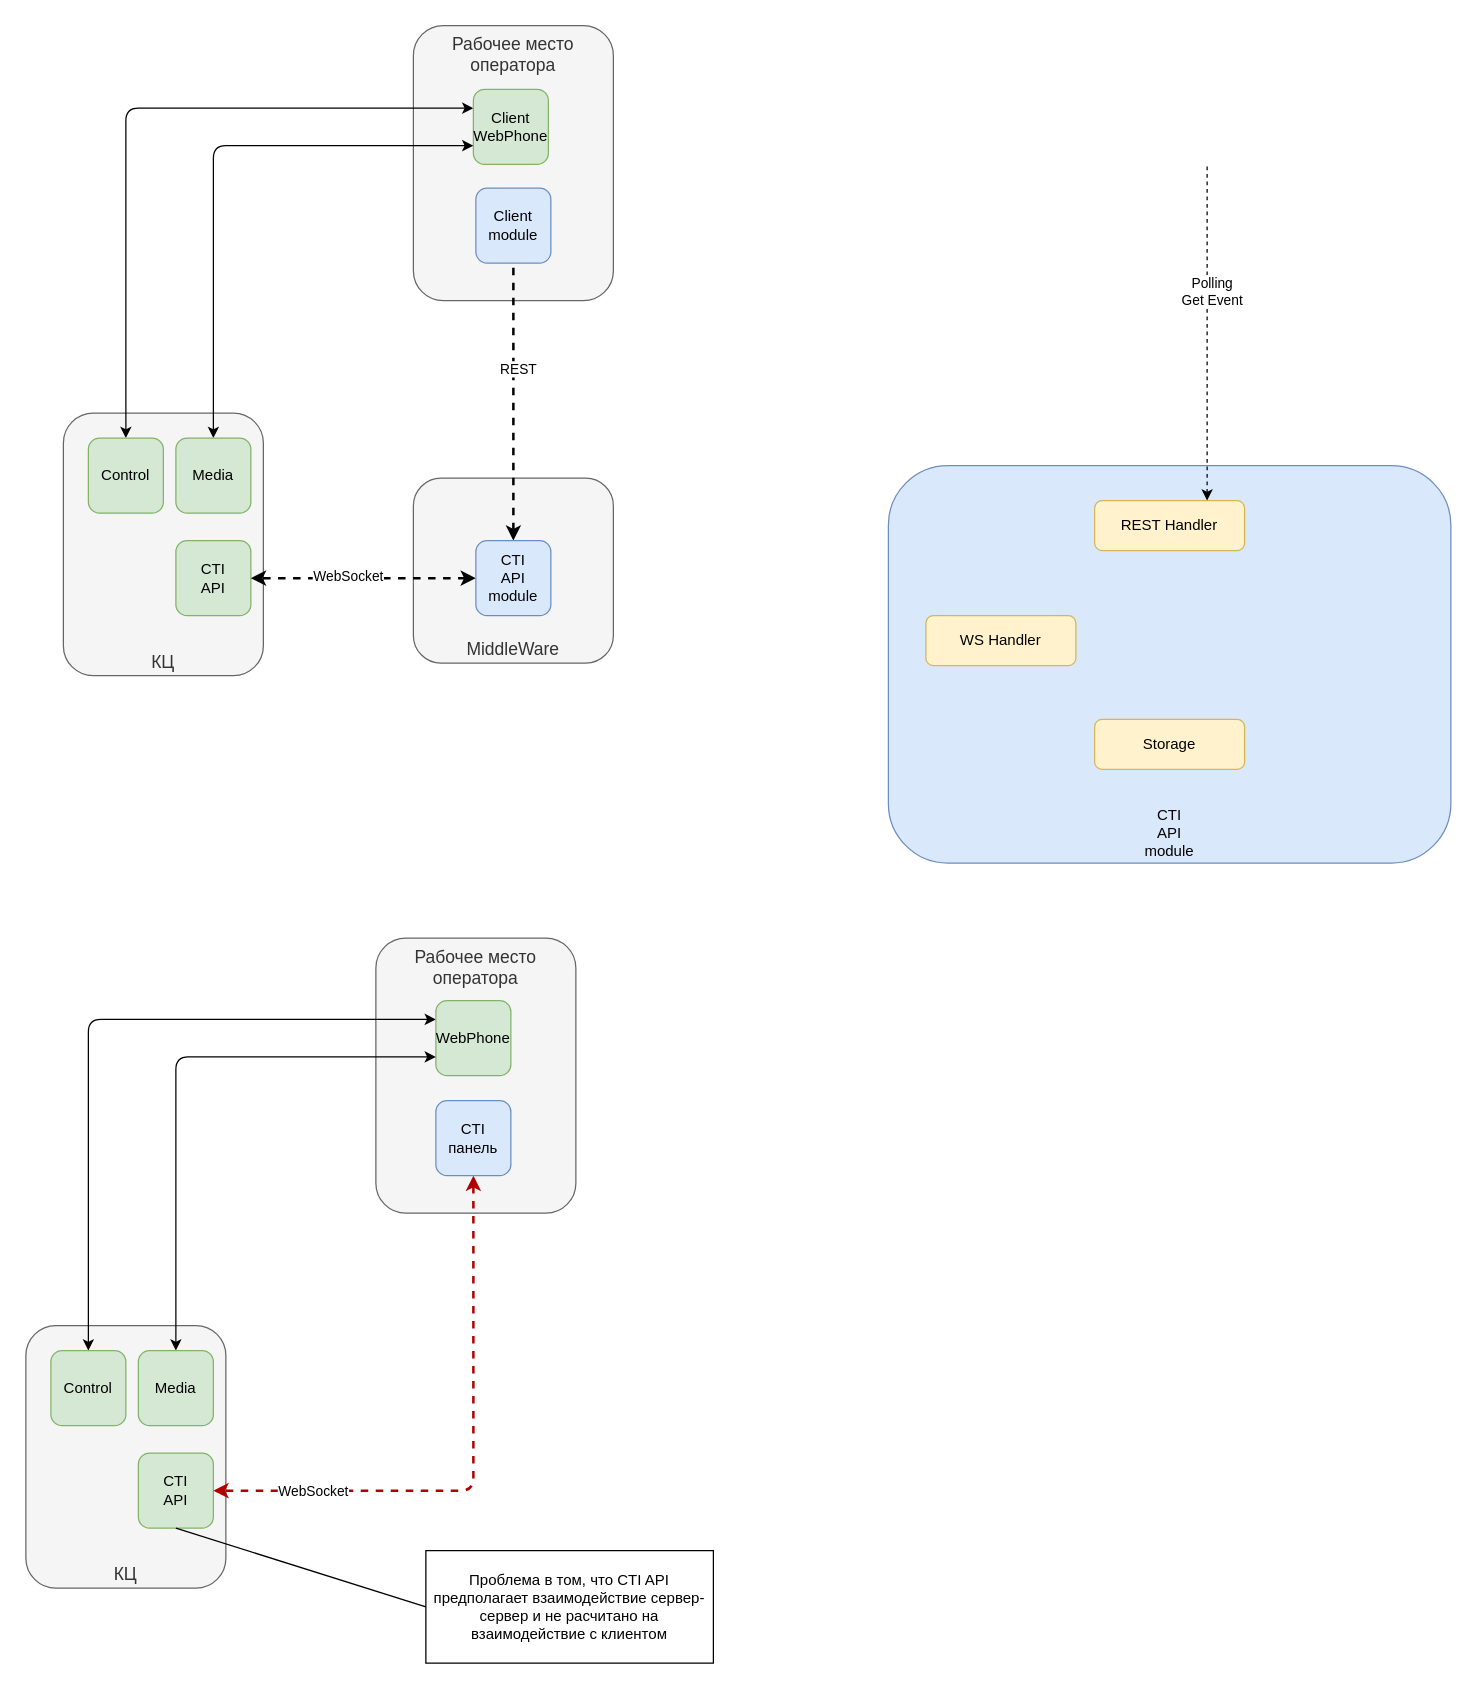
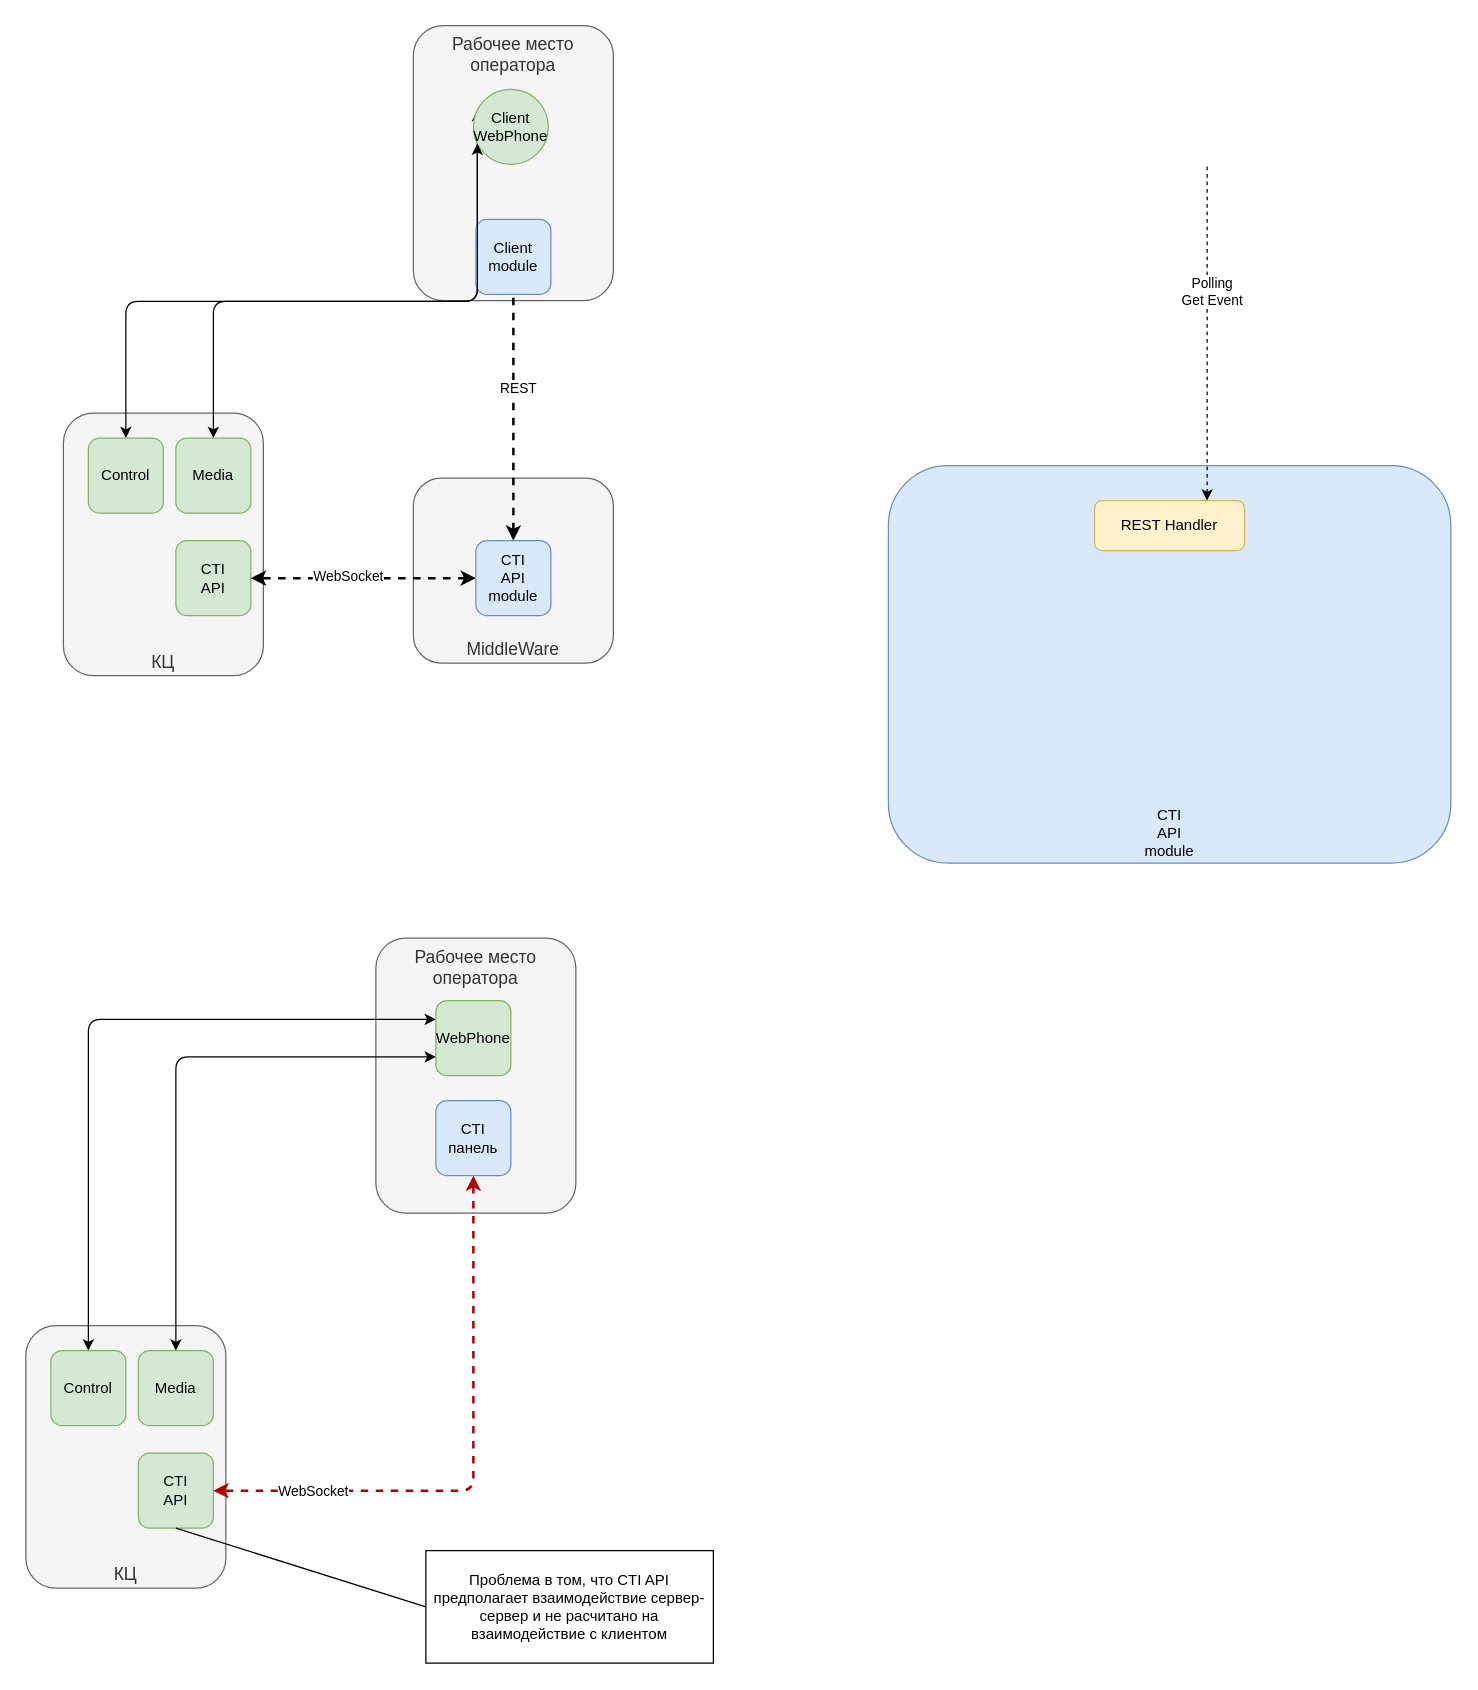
node "Client WebPhone": shape rounded rectangle -> ellipse
node "Client module": moved (513, 226) -> (513, 257)
node "WS Handler": removed
node "Storage": removed
